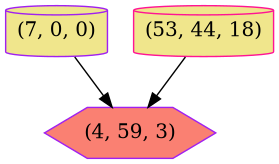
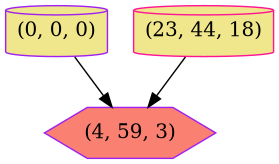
node "(7, 0, 0)": label "(7, 0, 0)" -> "(0, 0, 0)"
node "(53, 44, 18)": label "(53, 44, 18)" -> "(23, 44, 18)"
